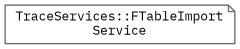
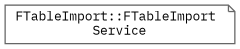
node "TraceServices::FTableImport Service": label "TraceServices::FTableImport Service" -> "FTableImport::FTableImport Service"
